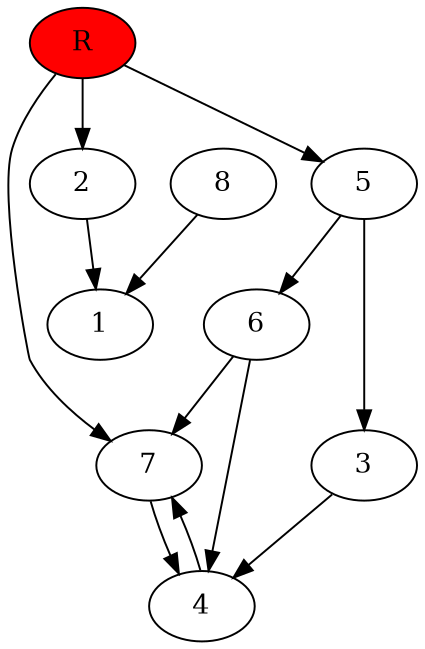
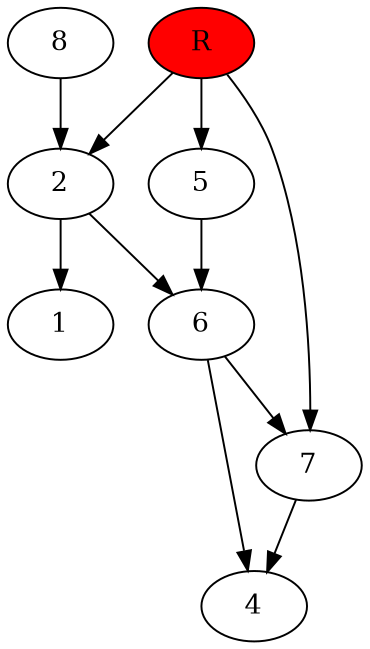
edge "2" -> "6": added
edge "8" -> "1": now "8" -> "2"
node "3": removed
edge "4" -> "7": removed
